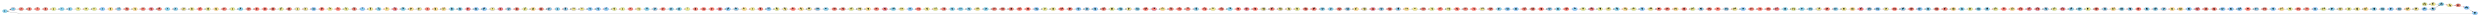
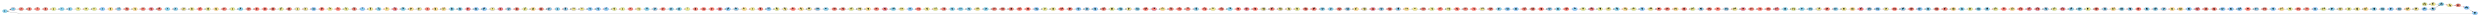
node "210": fillcolor skyblue -> salmon
